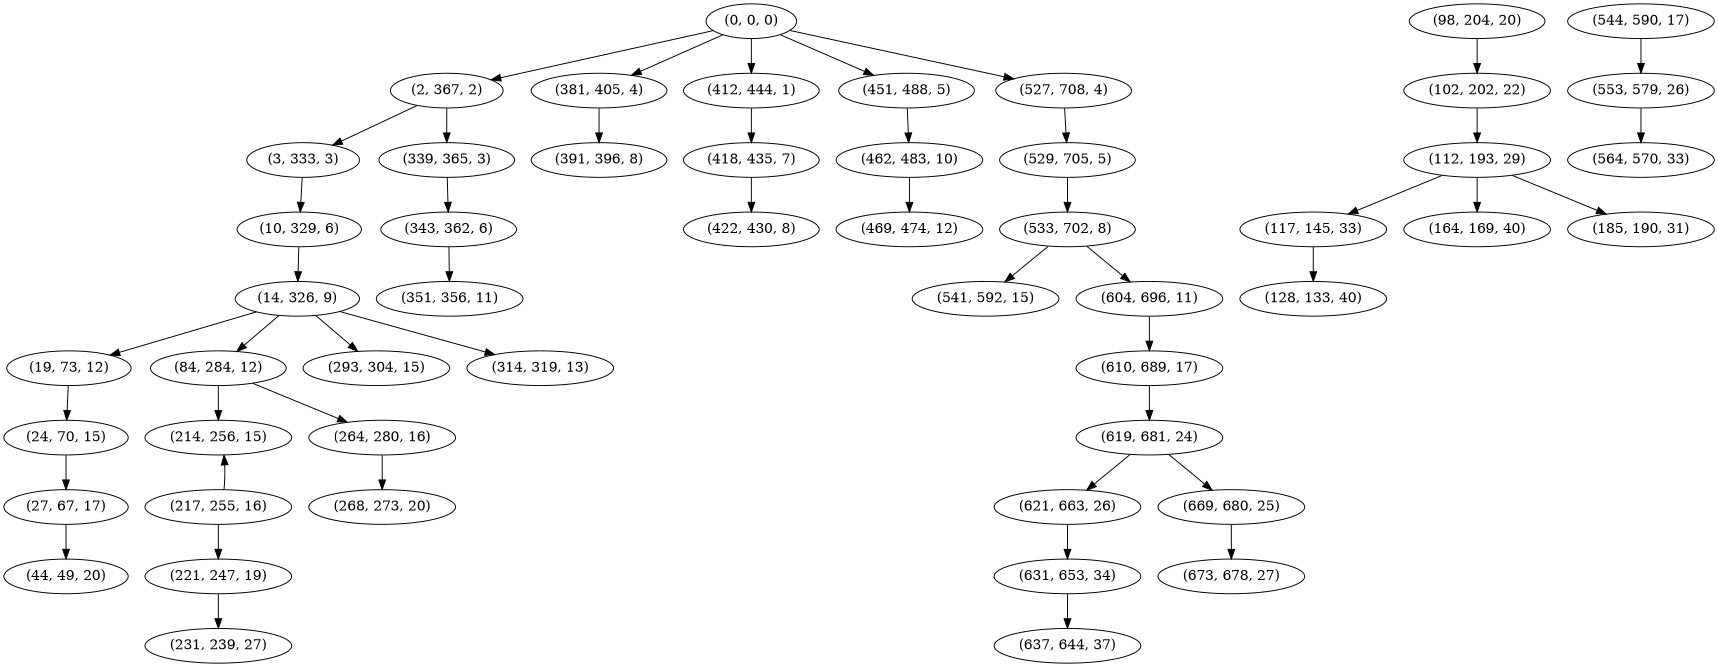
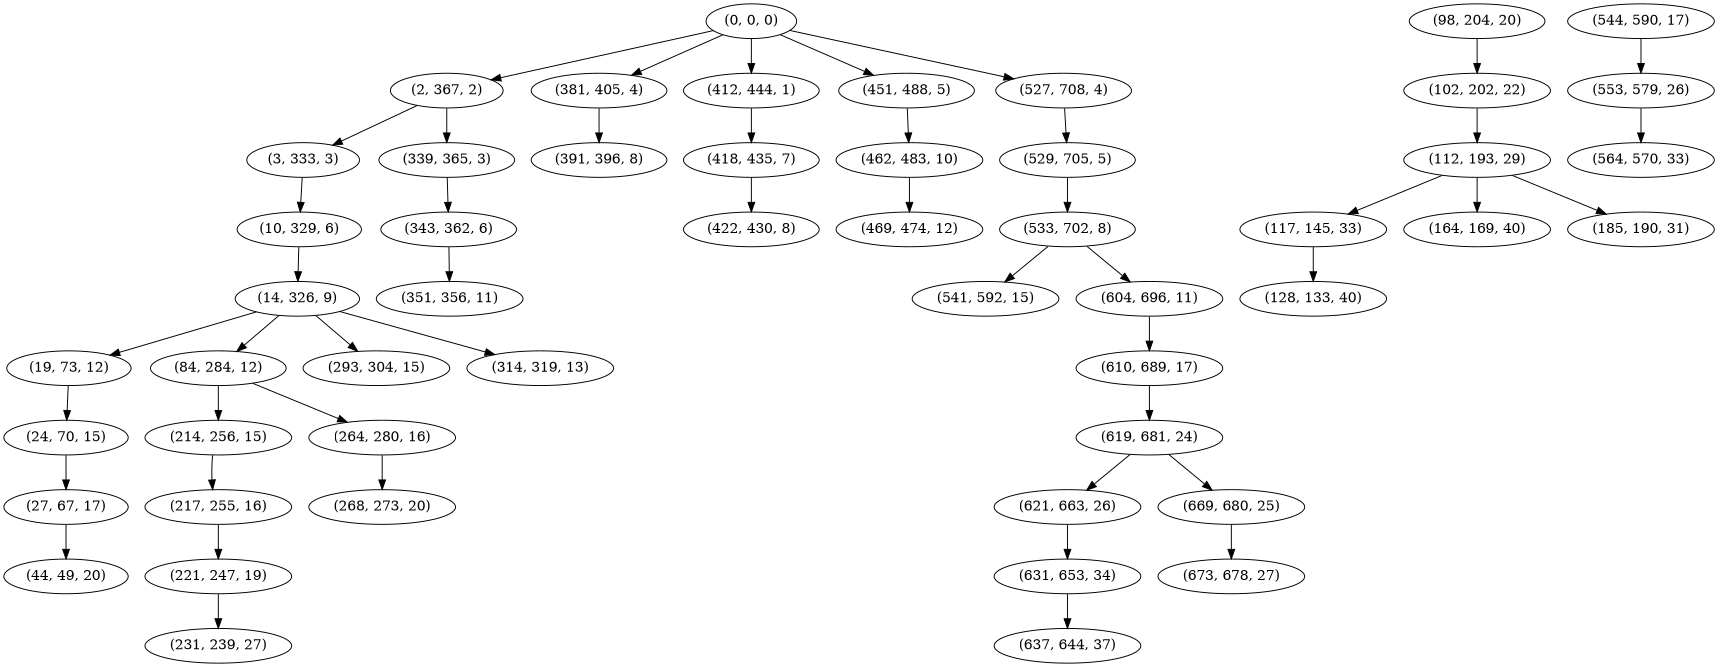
edge "(217, 255, 16)" -> "(214, 256, 15)": reversed
